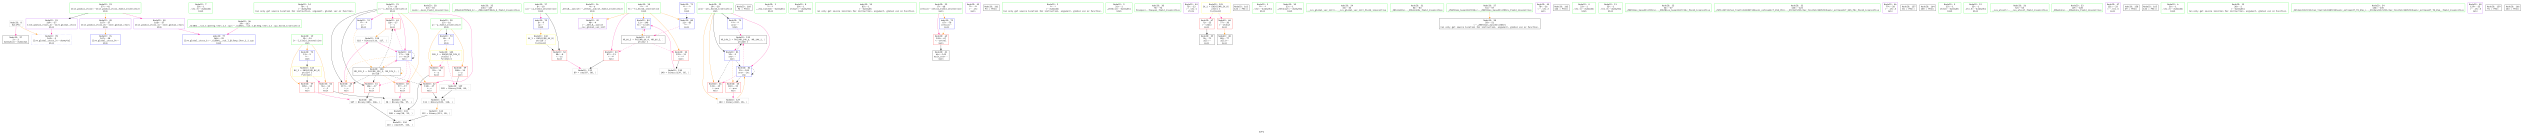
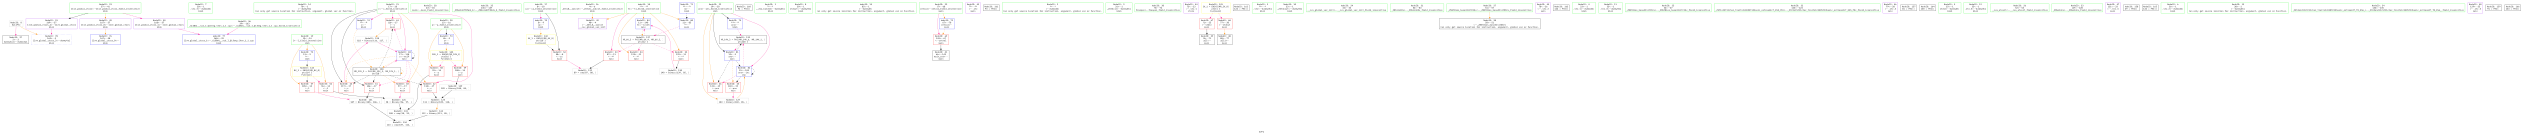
node "NodeID: 54": added
edge "NodeID: 145" -> "NodeID: 129": now "NodeID: 145" -> "NodeID: 59"
